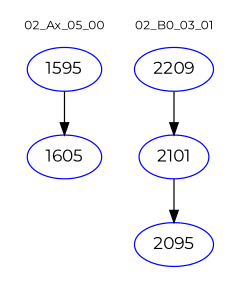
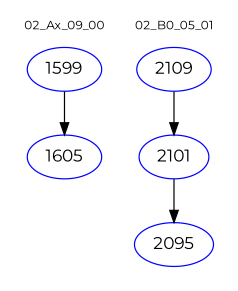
cluster "02_Ax_05_00": label "02_Ax_05_00" -> "02_Ax_09_00"
cluster "02_B0_03_01": label "02_B0_03_01" -> "02_B0_05_01"
node "1595": label "1595" -> "1599"
node "2209": label "2209" -> "2109"
